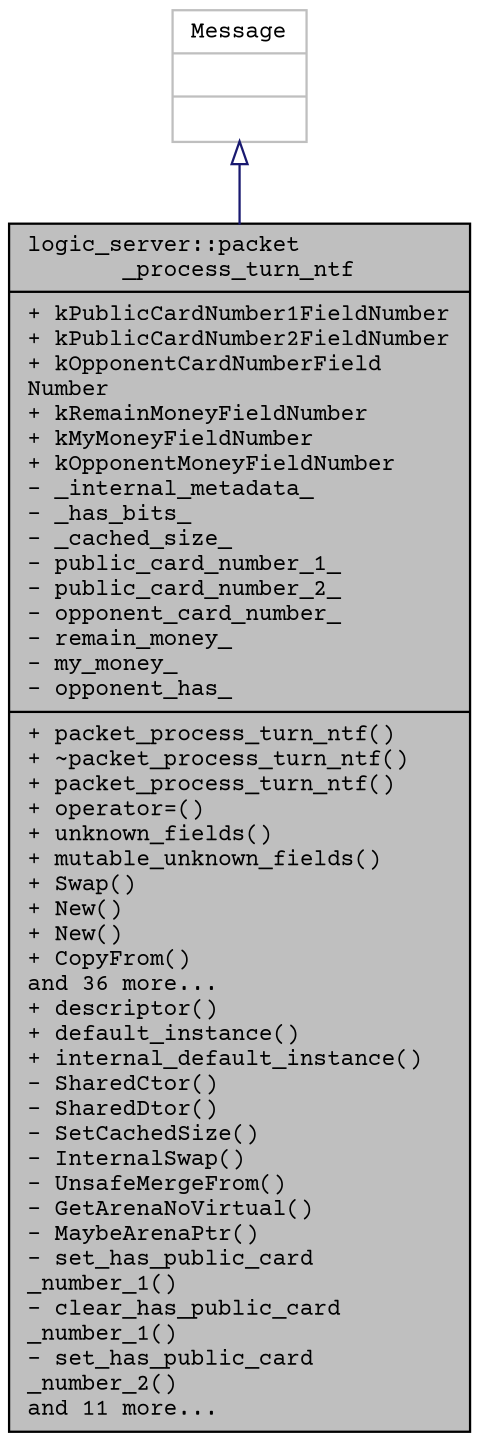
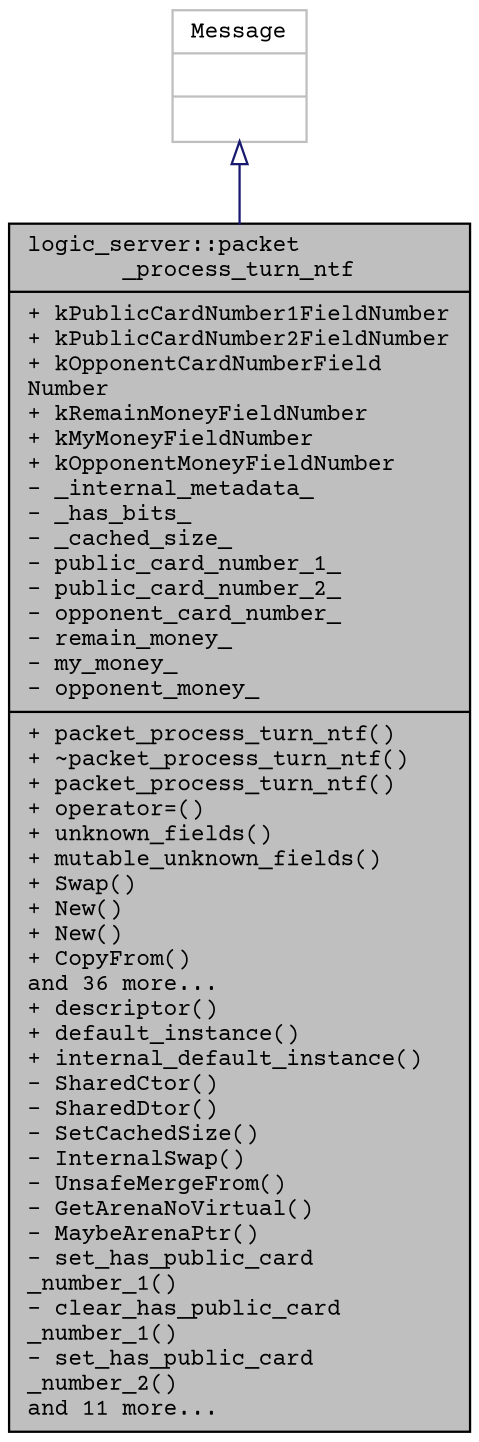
node "logic_server::packet": text "- opponent_has_" -> "- opponent_money_"
